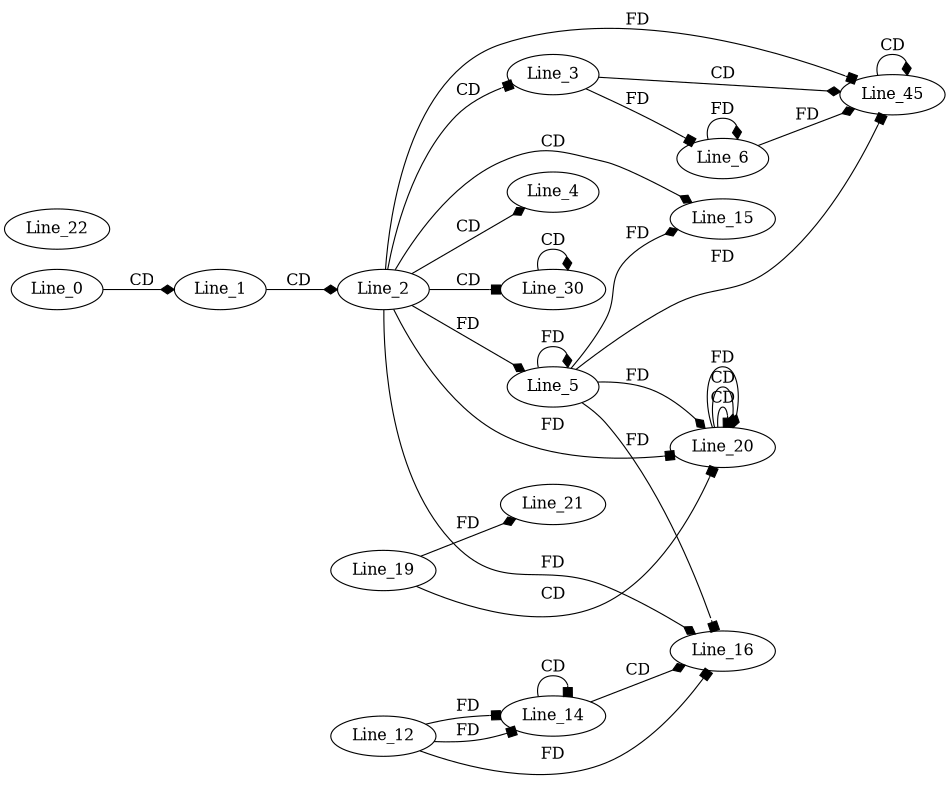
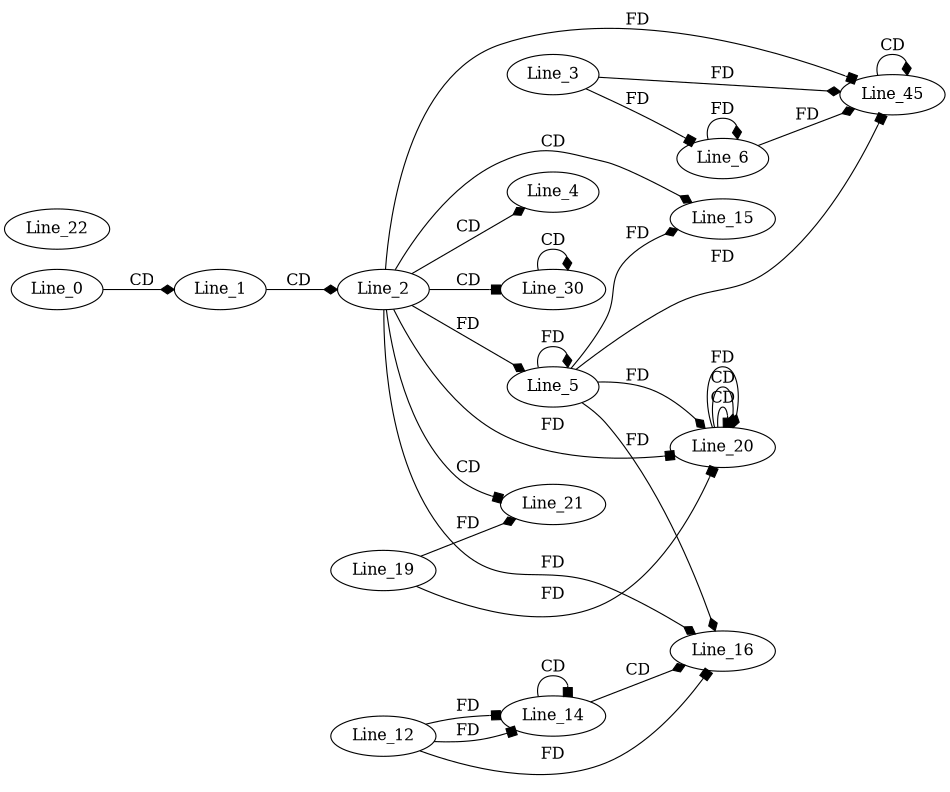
edge "Line_3" -> "Line_45": label "CD" -> "FD"
edge "Line_2" -> "Line_3": now "Line_2" -> "Line_21"
edge "Line_5" -> "Line_16": arrowhead box -> diamond
edge "Line_19" -> "Line_20": label "CD" -> "FD"
